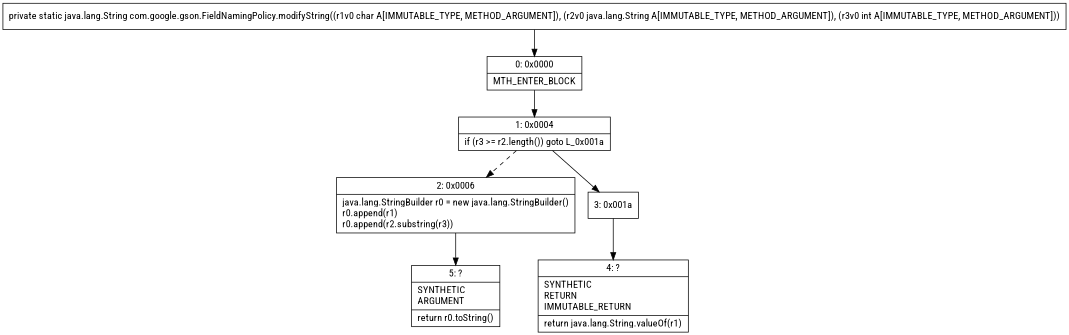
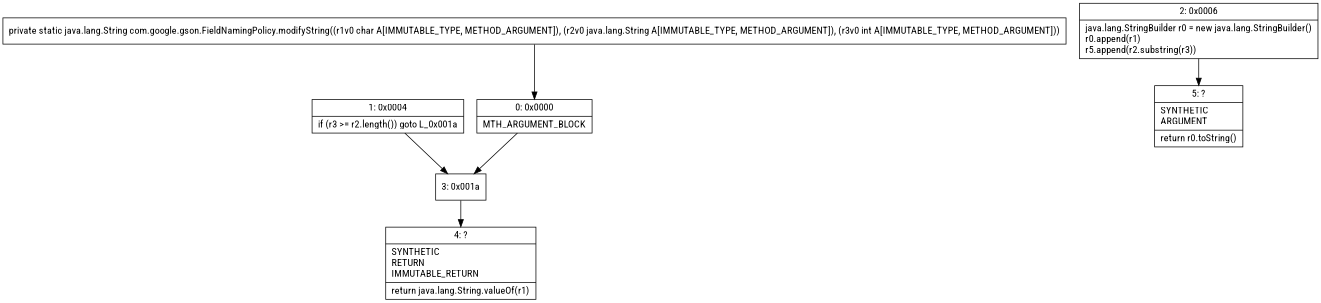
node "0: 0x0000": text "MTH_ENTER_BLOCK" -> "MTH_ARGUMENT_BLOCK"
edge "0: 0x0000" -> "1: 0x0004": now "0: 0x0000" -> "3: 0x001a"
edge "1: 0x0004" -> "2: 0x0006": removed
node "2: 0x0006": text "r0.append(r2.substring(r3))" -> "r5.append(r2.substring(r3))"
